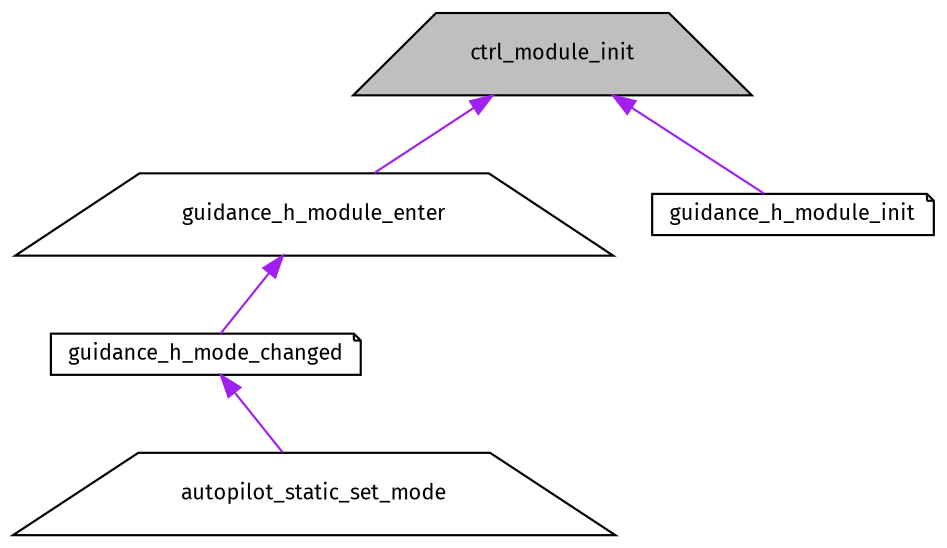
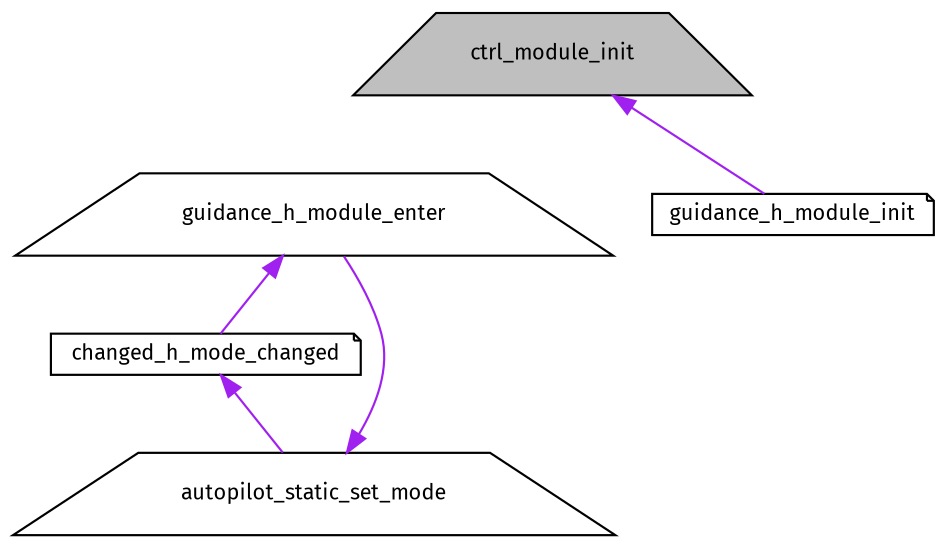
edge "guidance_h_module_enter" -> "ctrl_module_init": now "guidance_h_module_enter" -> "autopilot_static_set_mode"
node "guidance_h_mode_changed": label "guidance_h_mode_changed" -> "changed_h_mode_changed"
